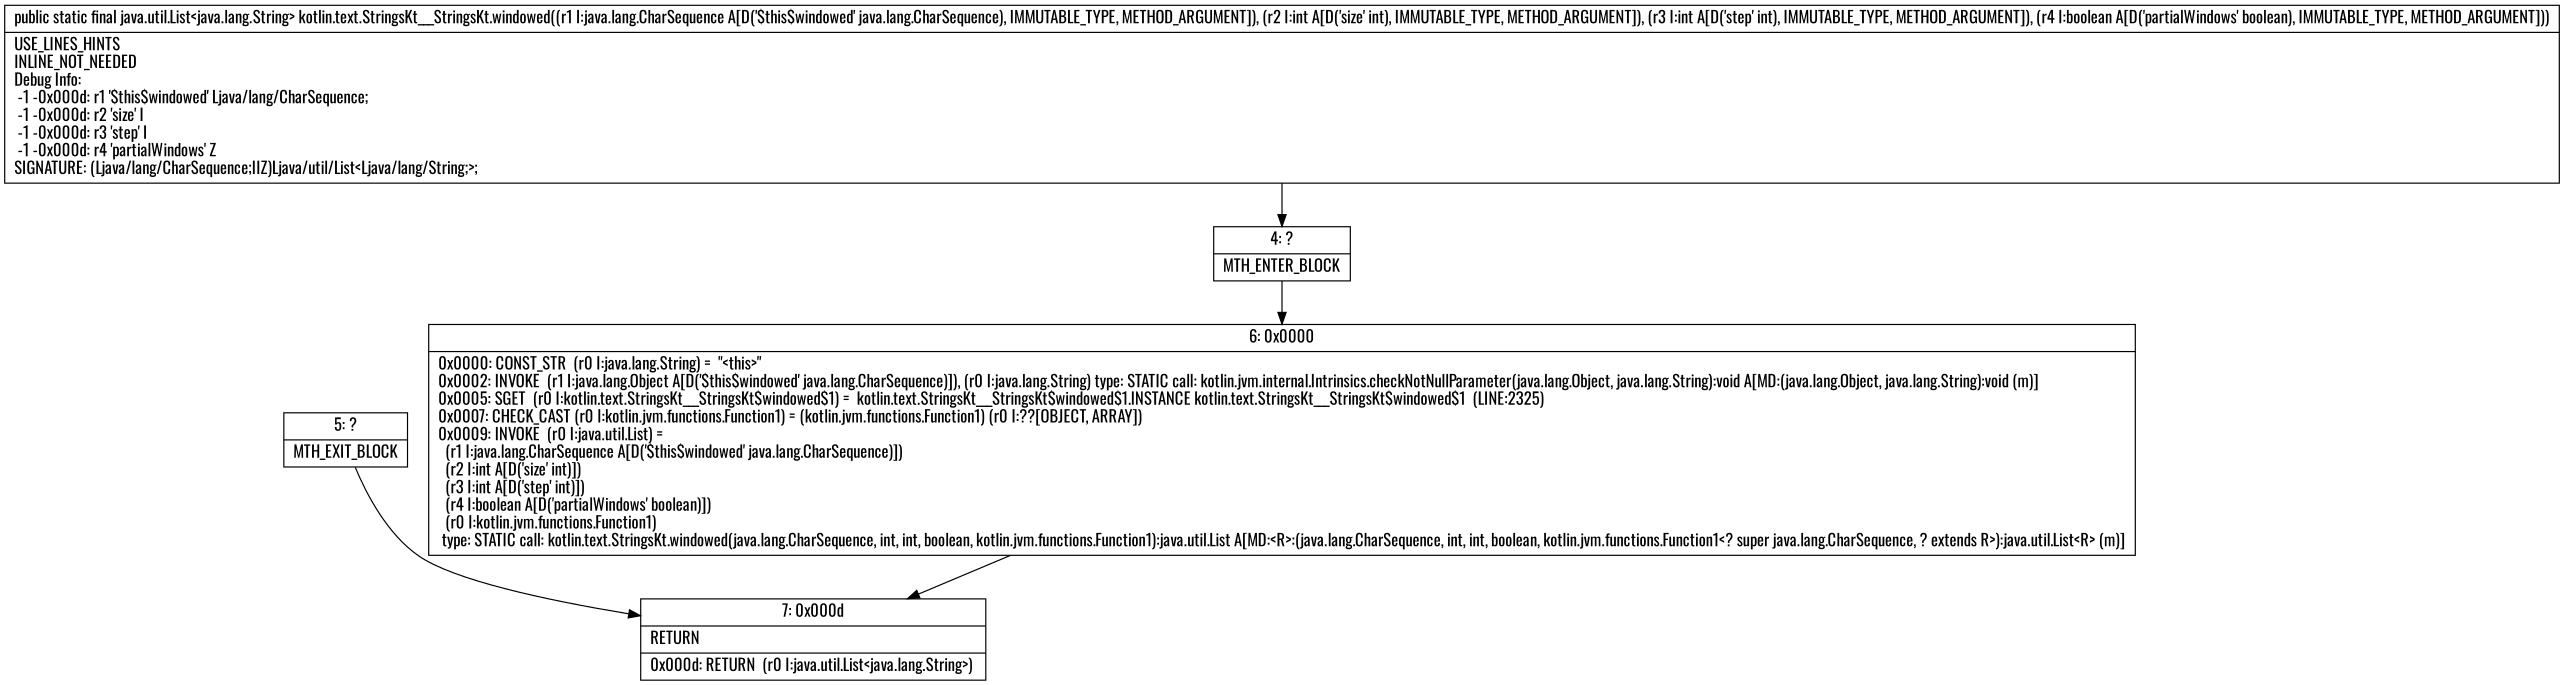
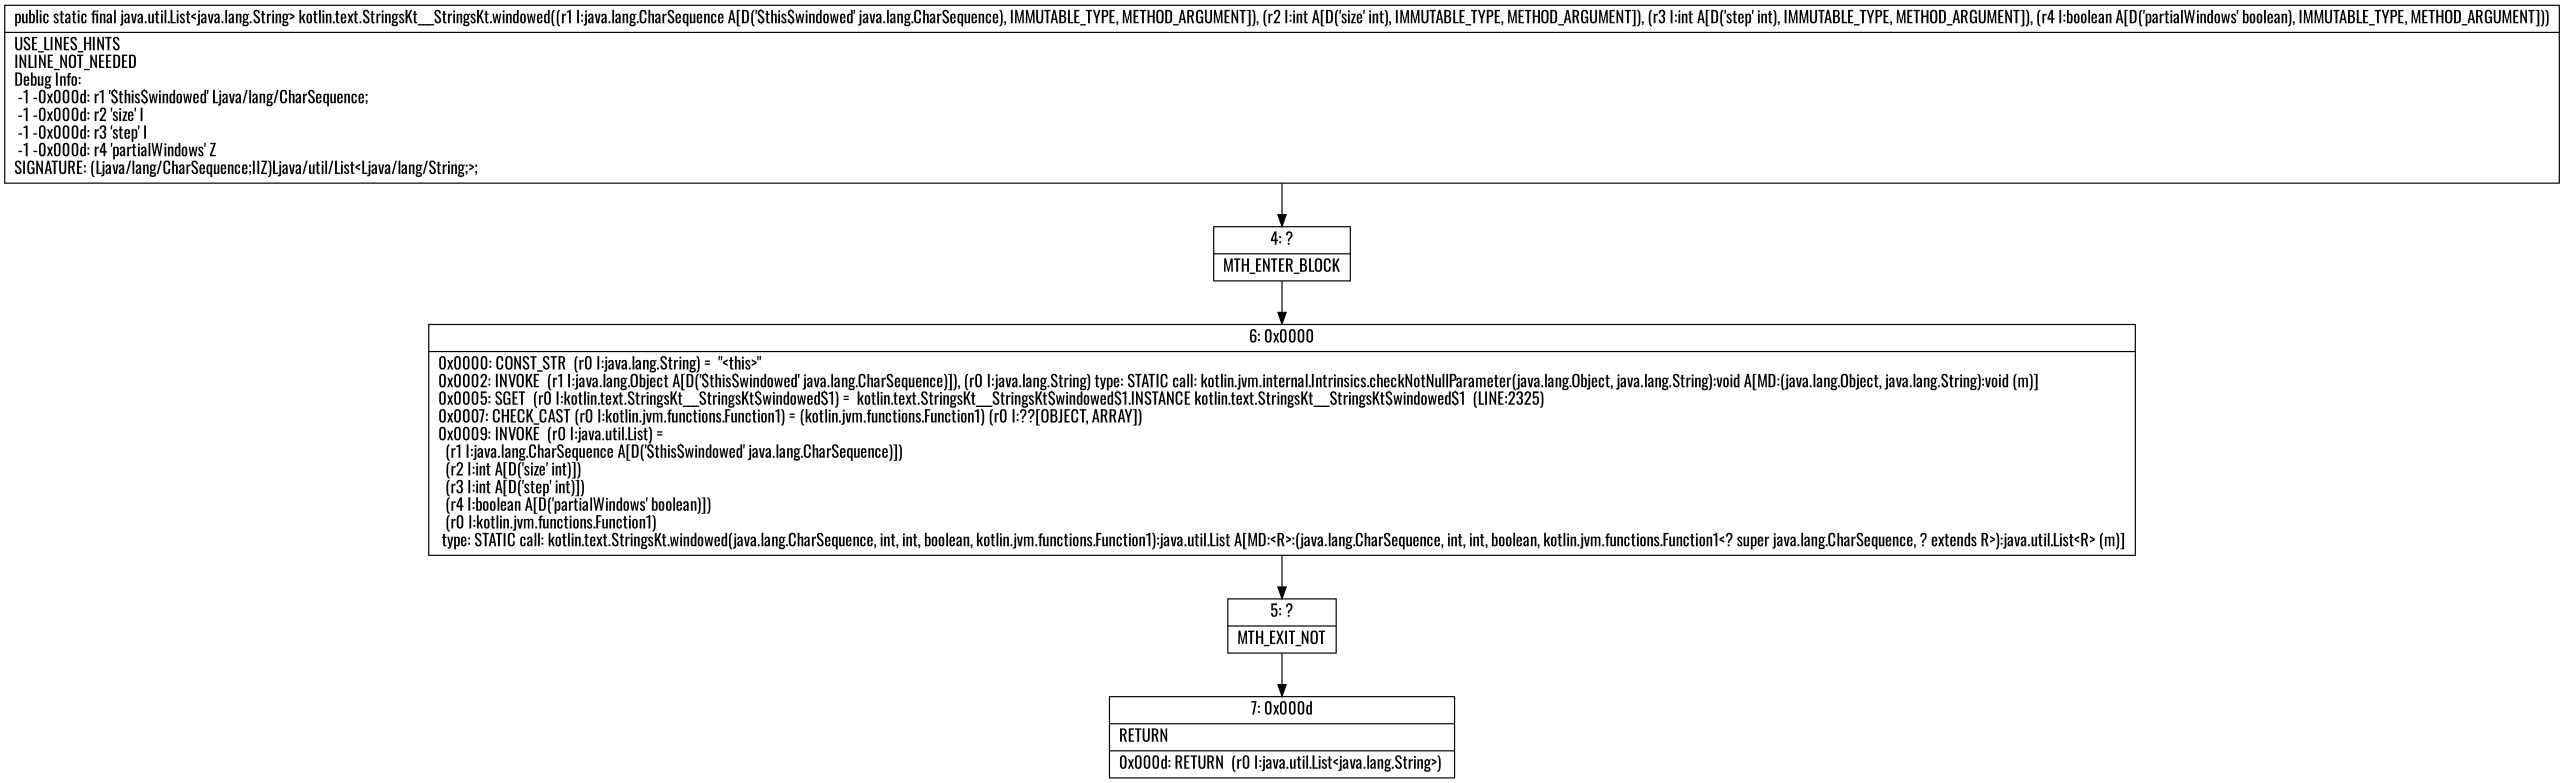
node "5: ?": text "MTH_EXIT_BLOCK" -> "MTH_EXIT_NOT"
edge "6: 0x0000" -> "7: 0x000d": now "6: 0x0000" -> "5: ?"
